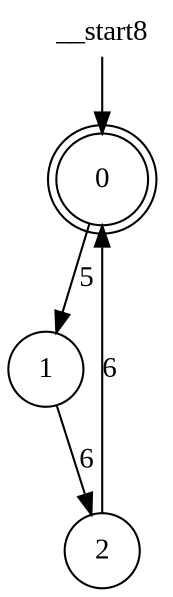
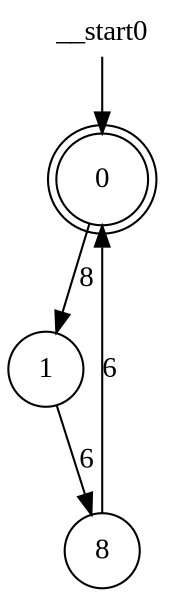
node "__start8": label "__start8" -> "__start0"
edge "0" -> "1": label "5" -> "8"
node "2": label "2" -> "8"
